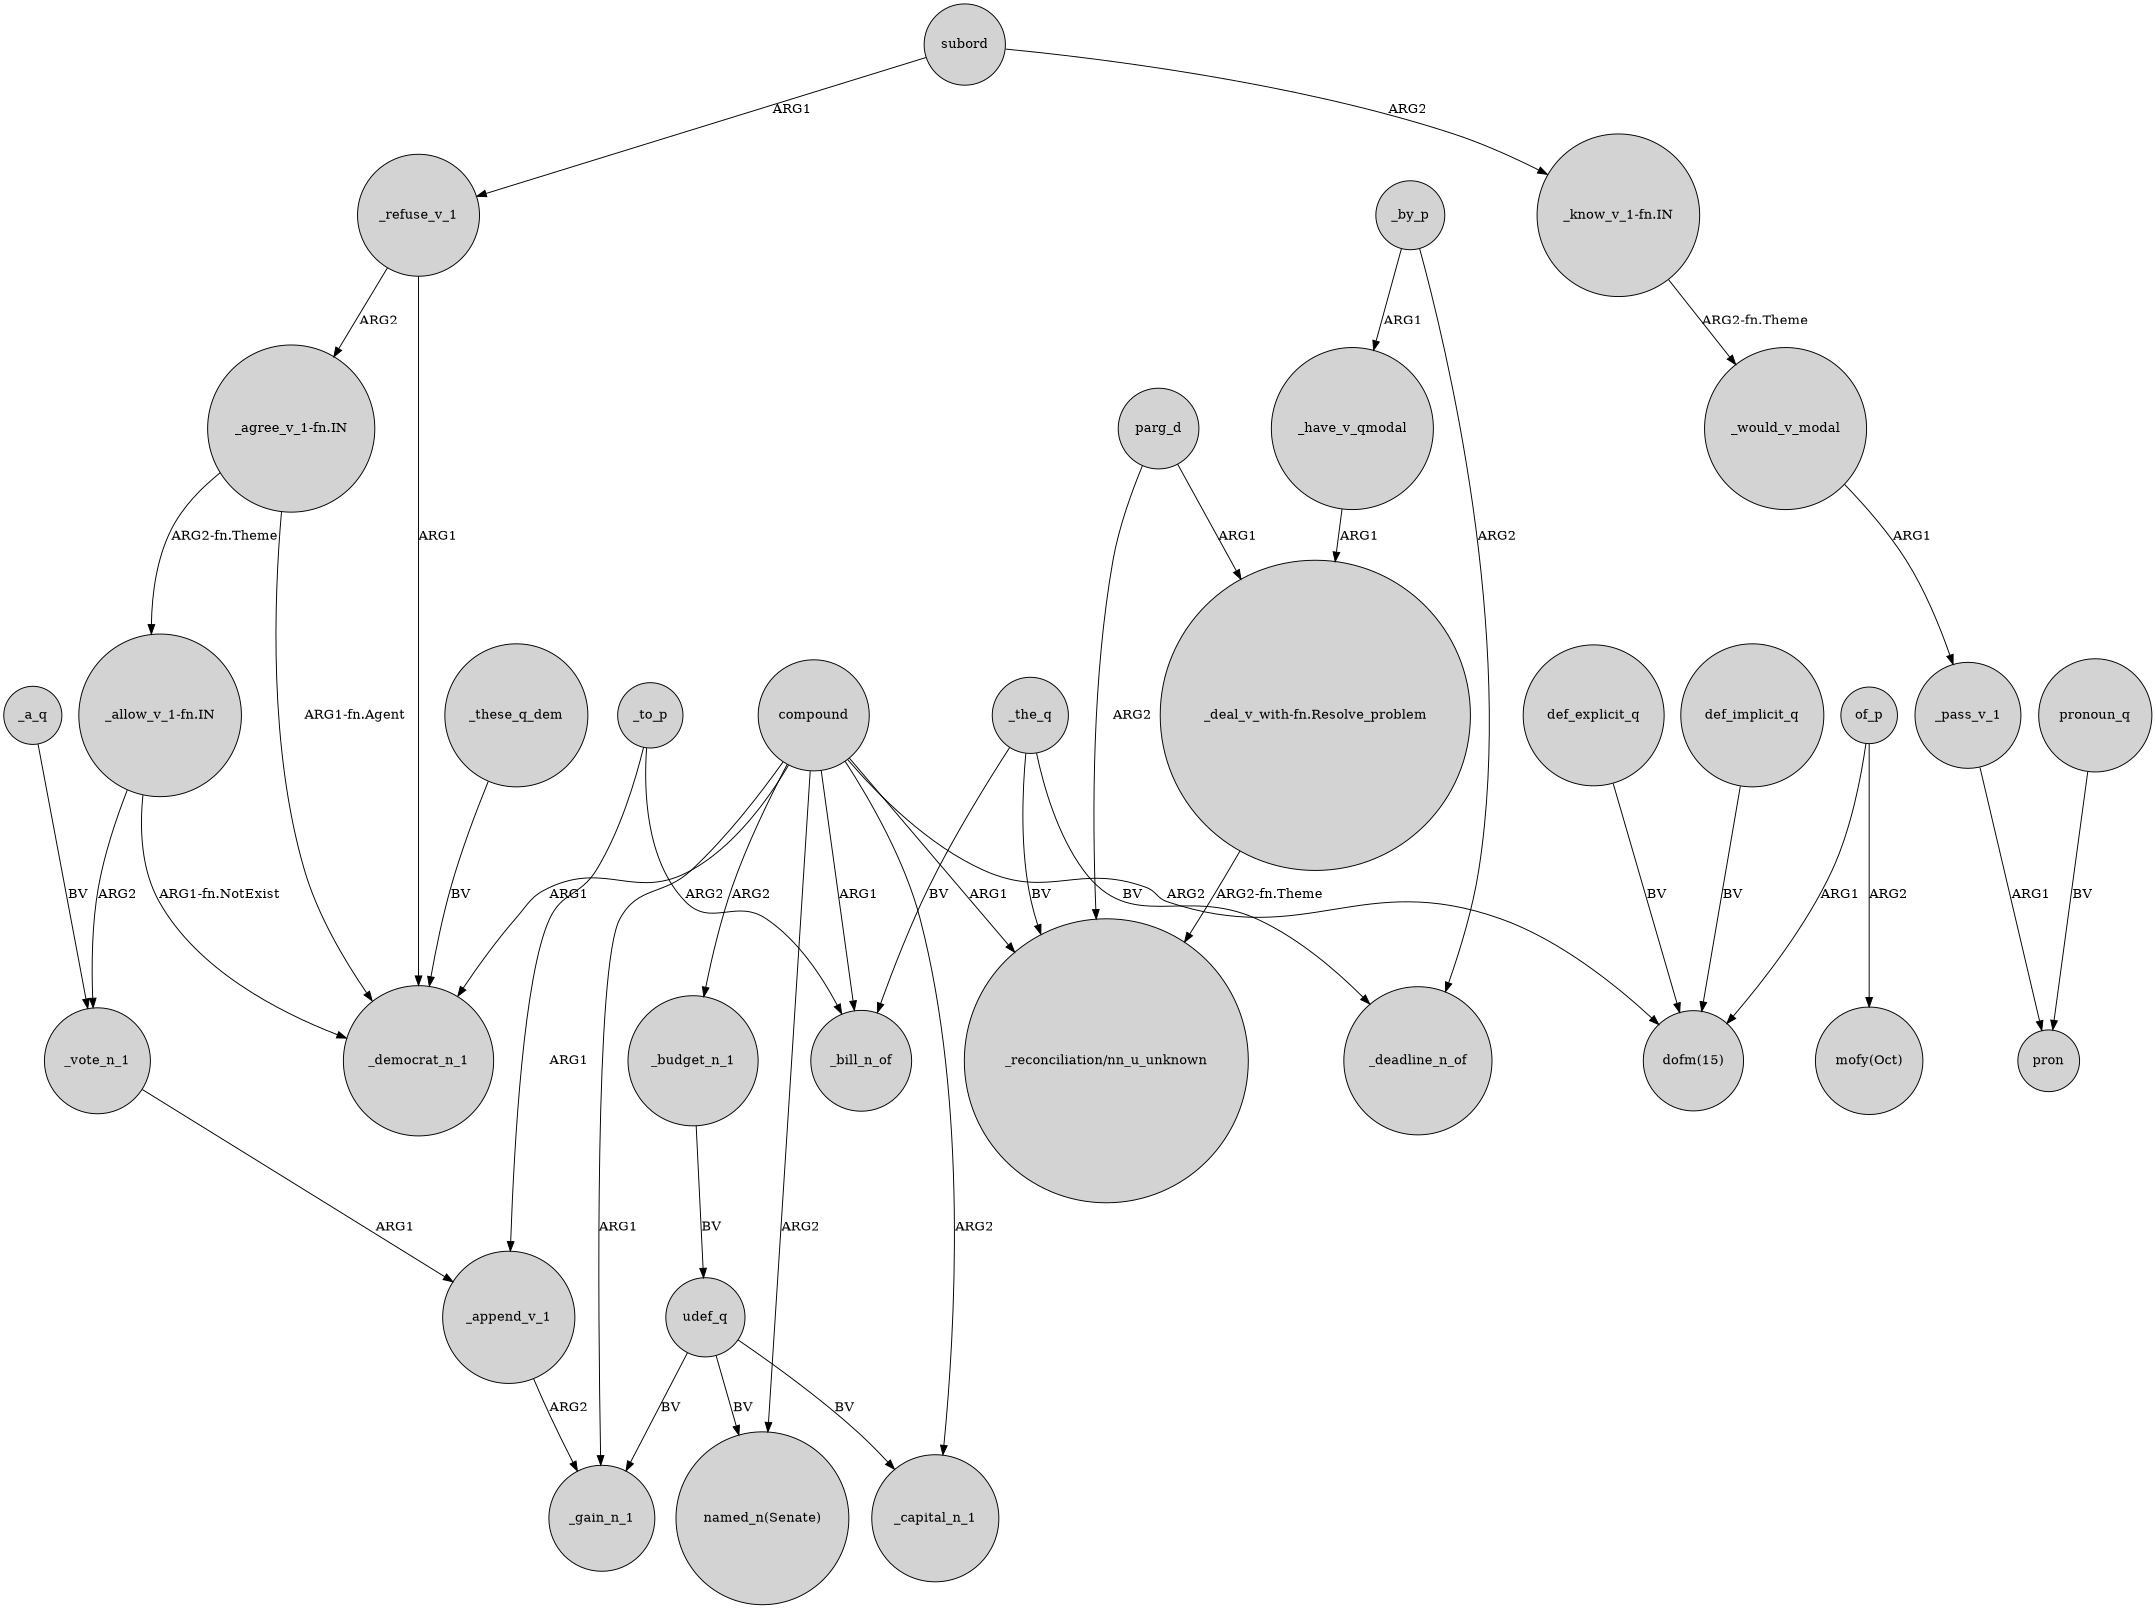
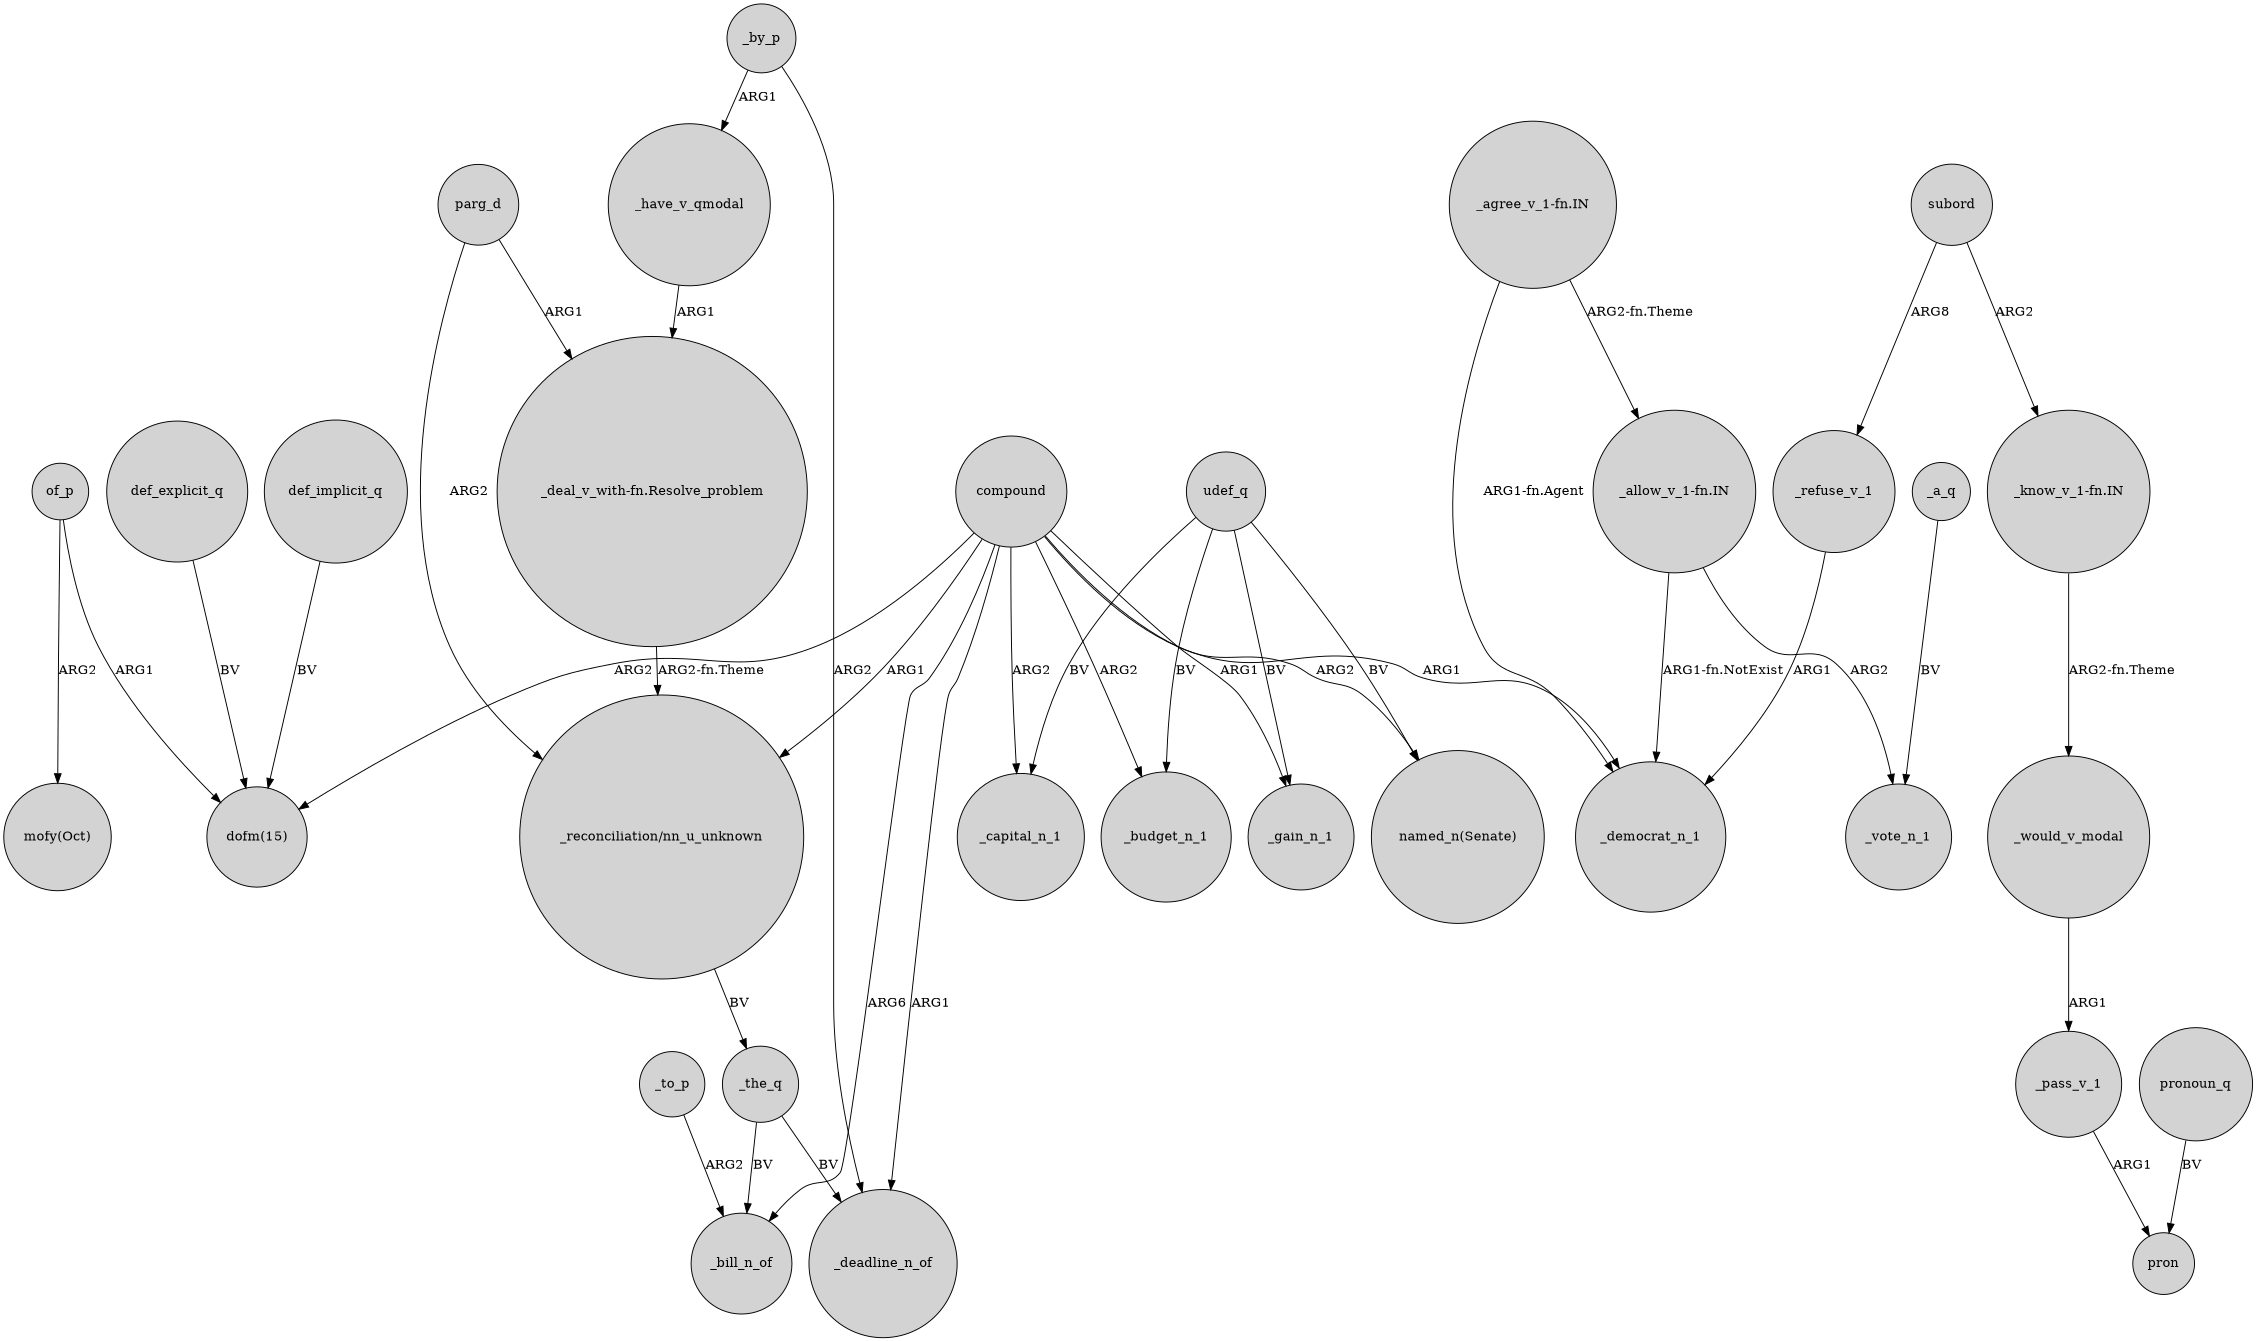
edge "subord" -> "_refuse_v_1": label "ARG1" -> "ARG8"
edge "_refuse_v_1" -> "_agree_v_1-fn.IN": removed, label "ARG2"
node "_these_q_dem": removed
edge "_the_q" -> "_reconciliation/nn_u_unknown": reversed
edge "compound" -> "_deadline_n_of": added, label "ARG1"
edge "compound" -> "_bill_n_of": label "ARG1" -> "ARG6"
edge "_budget_n_1" -> "udef_q": reversed
node "_append_v_1": removed
